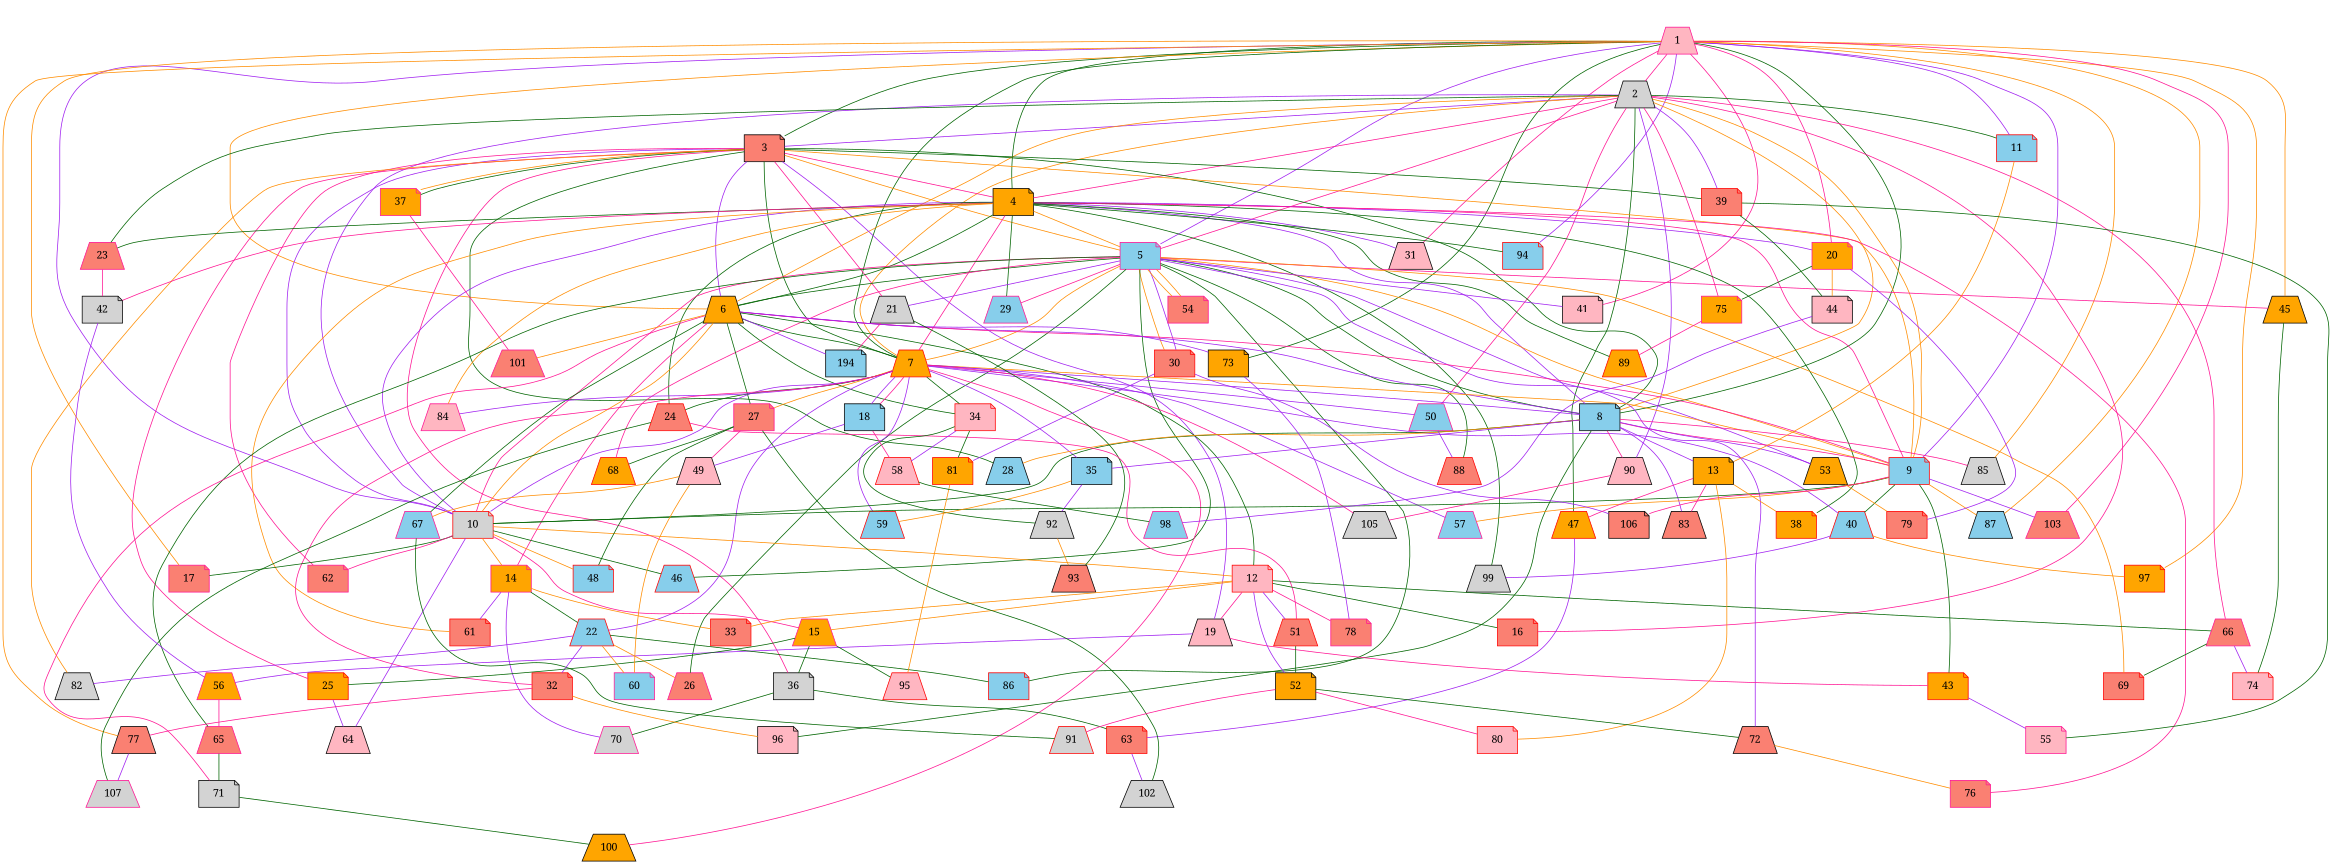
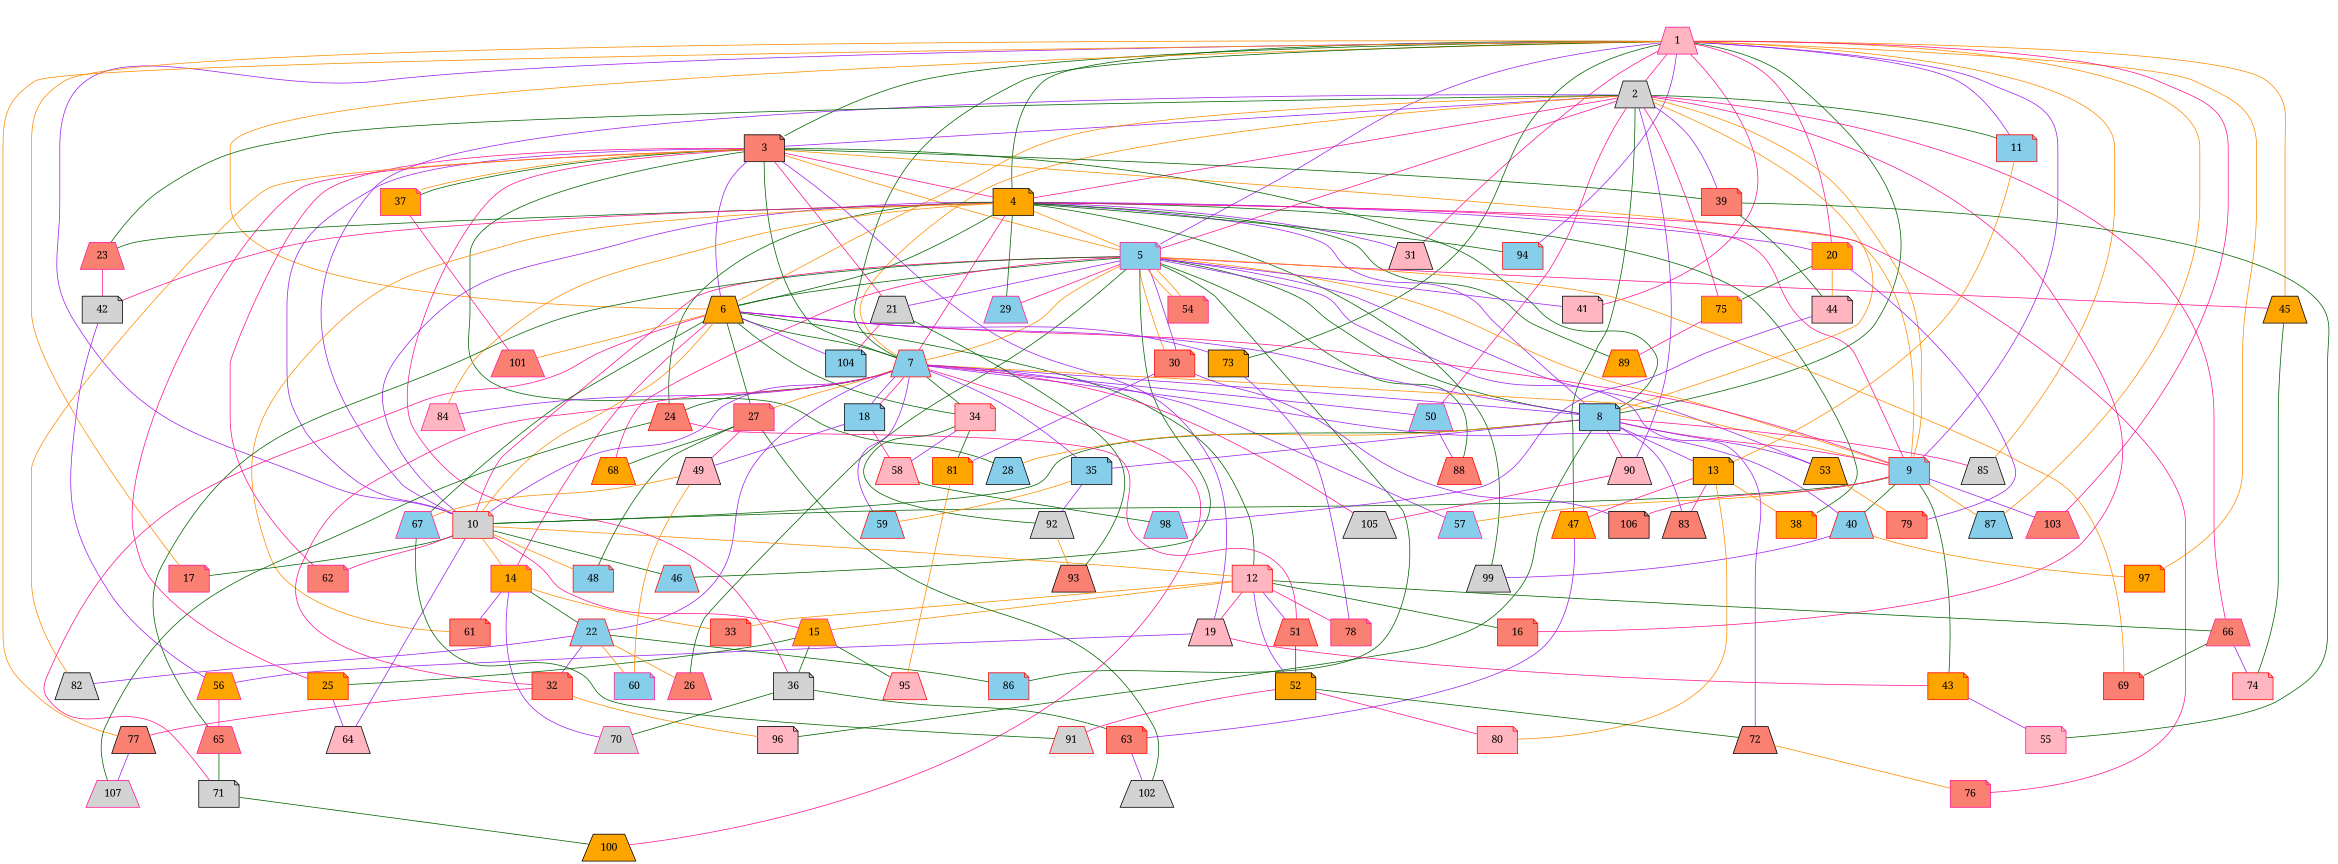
node "194": label "194" -> "104"
node "7": fillcolor orange -> skyblue
